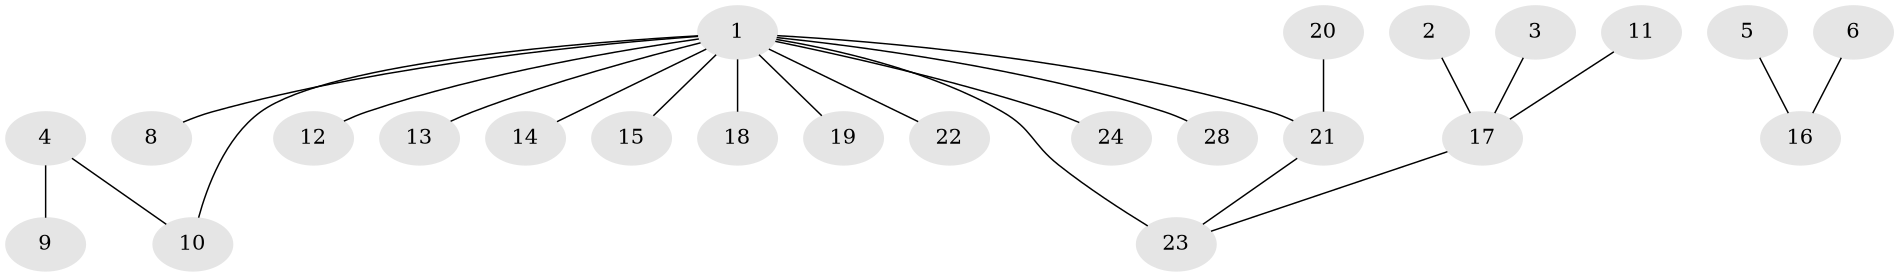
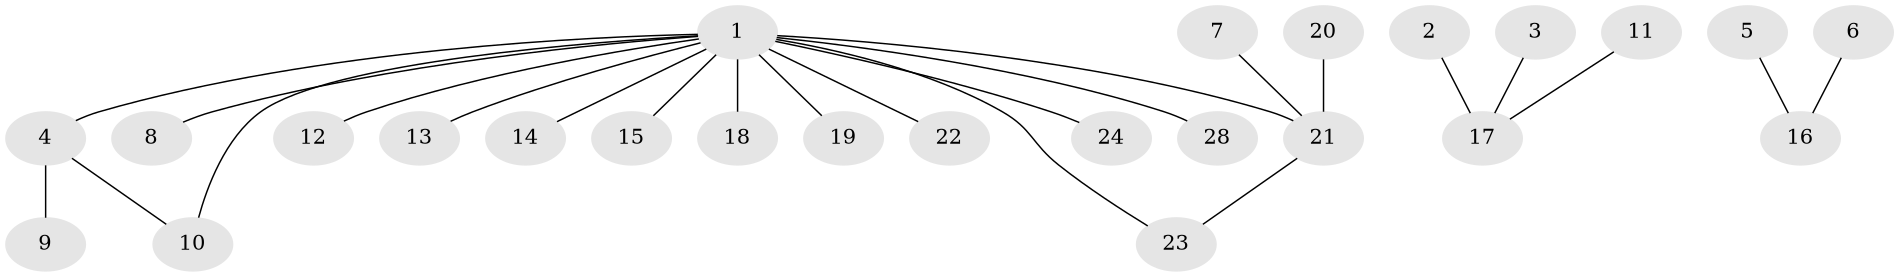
node "7": added
edge "1" -- "4": added
edge "17" -- "23": removed
